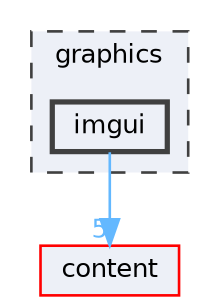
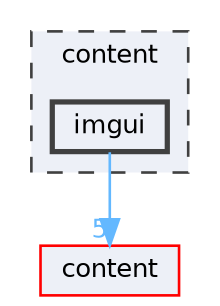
cluster "graphics": label "graphics" -> "content"
